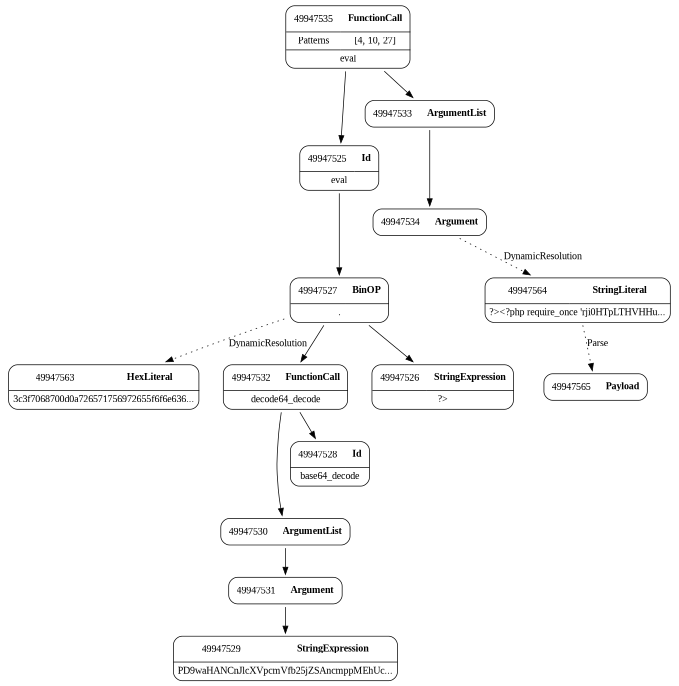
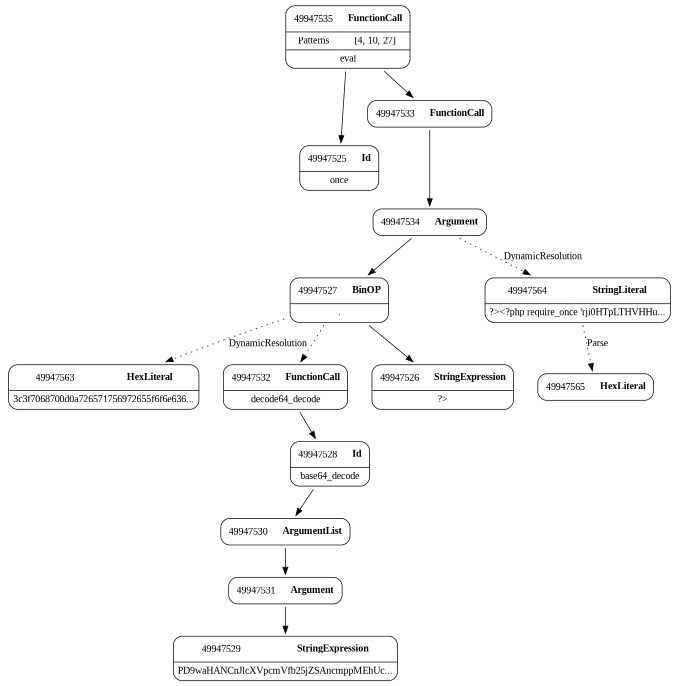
node "49947533": text "ArgumentList" -> "FunctionCall"
node "49947525": text "eval" -> "once"
edge "49947525" -> "49947527": now "49947534" -> "49947527"
edge "49947527" -> "49947532": style solid -> dotted
node "49947565": text "Payload" -> "HexLiteral"
edge "49947532" -> "49947530": now "49947528" -> "49947530"
